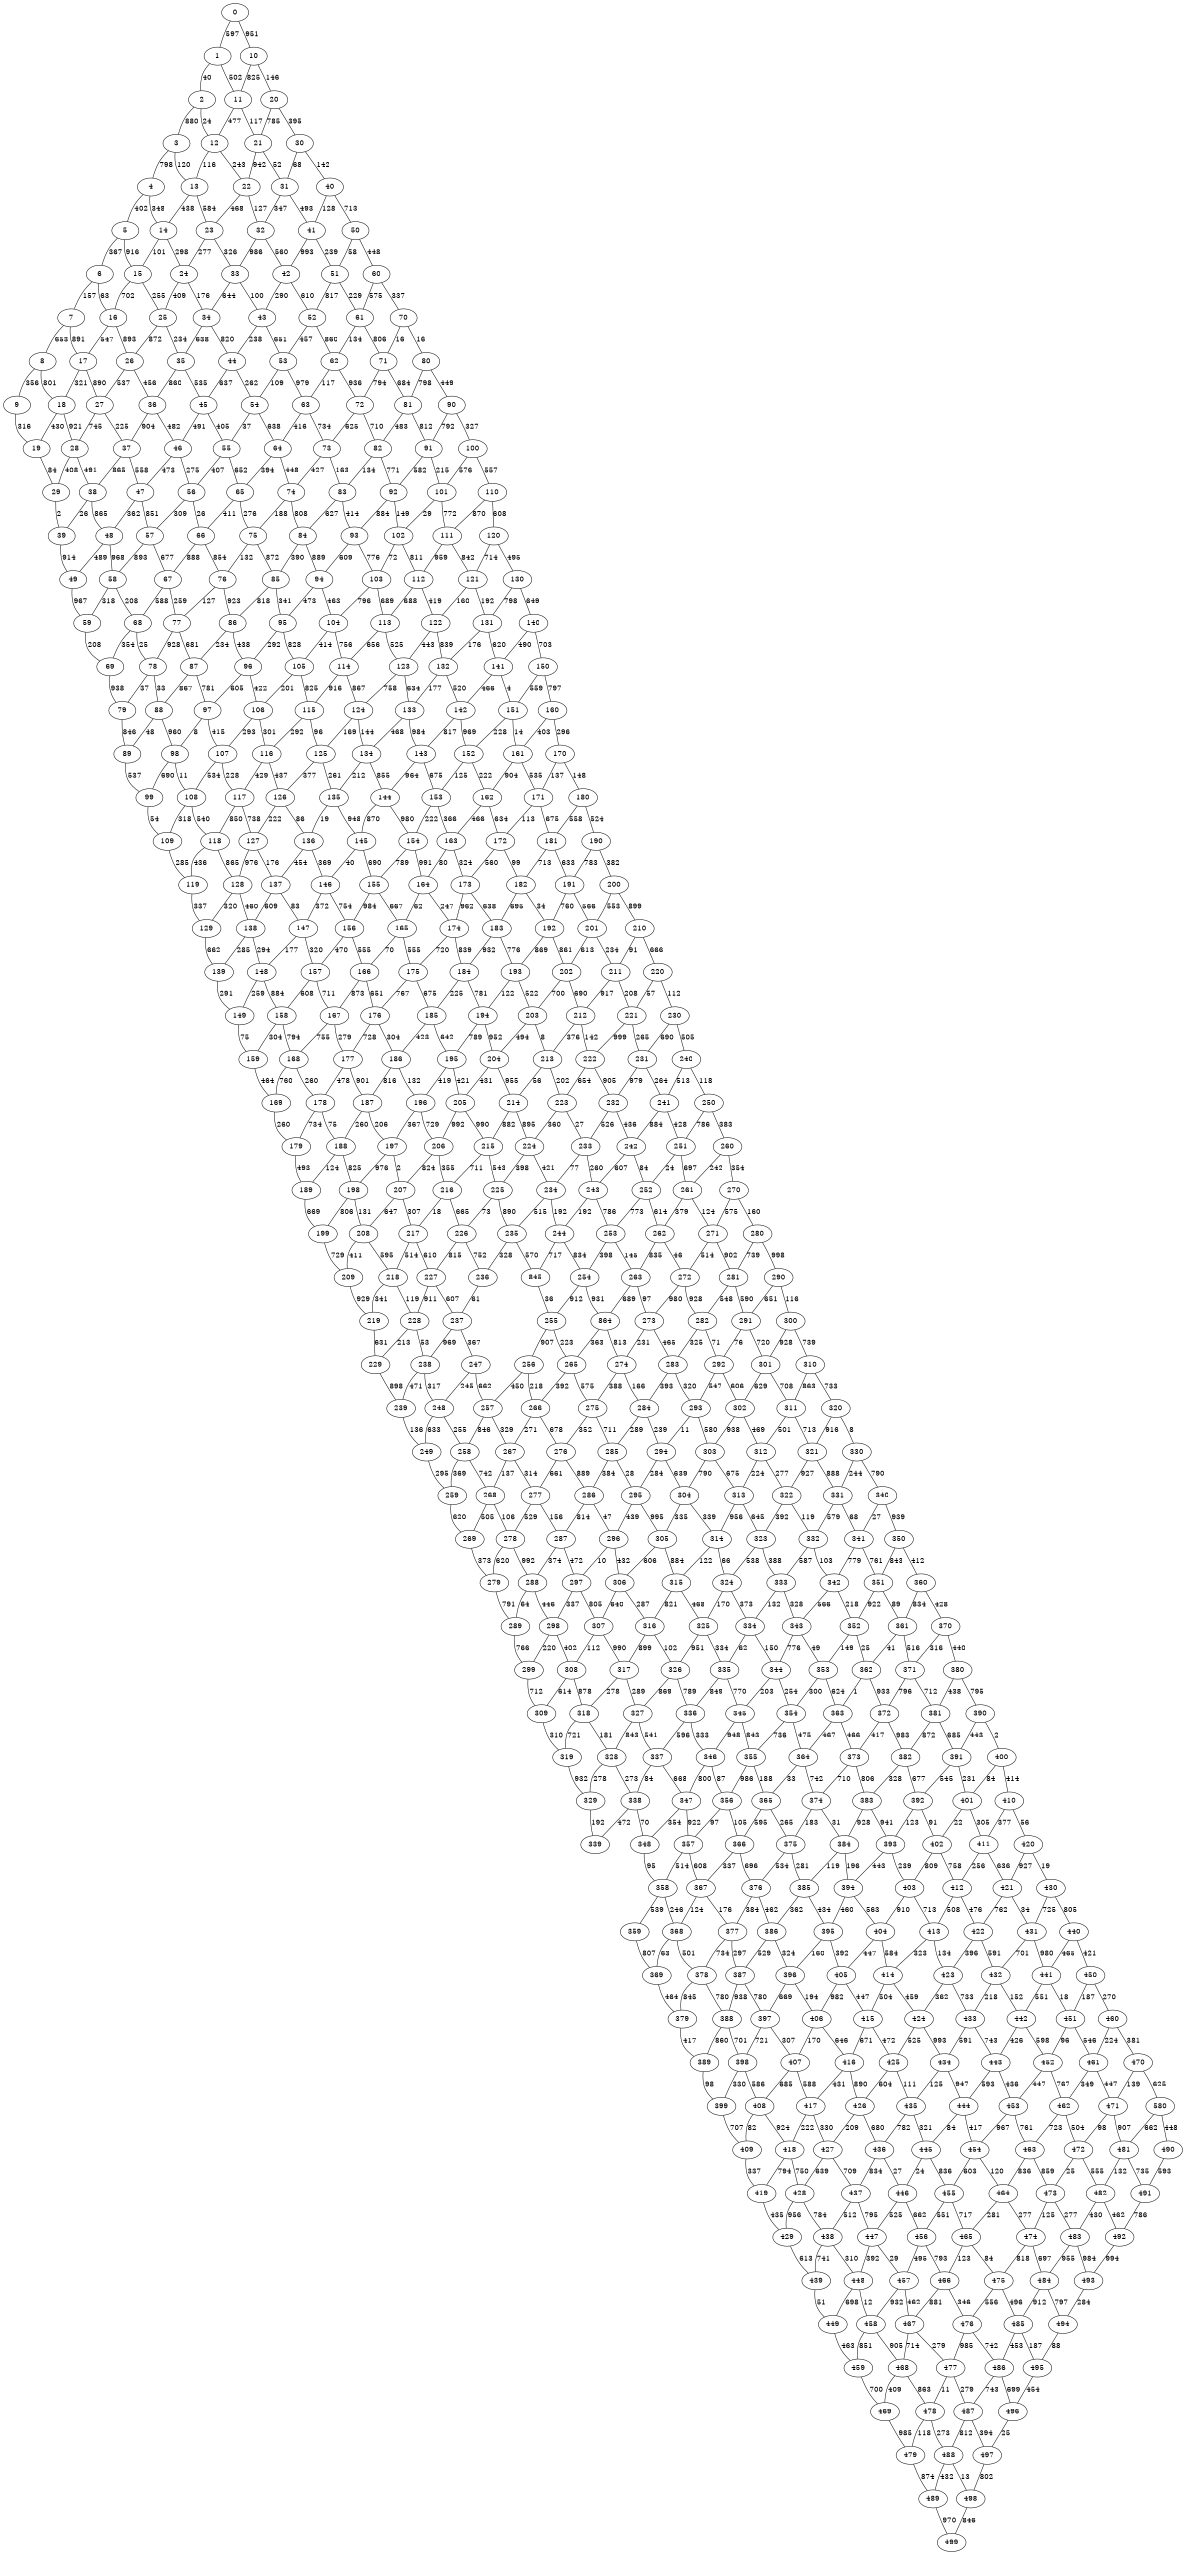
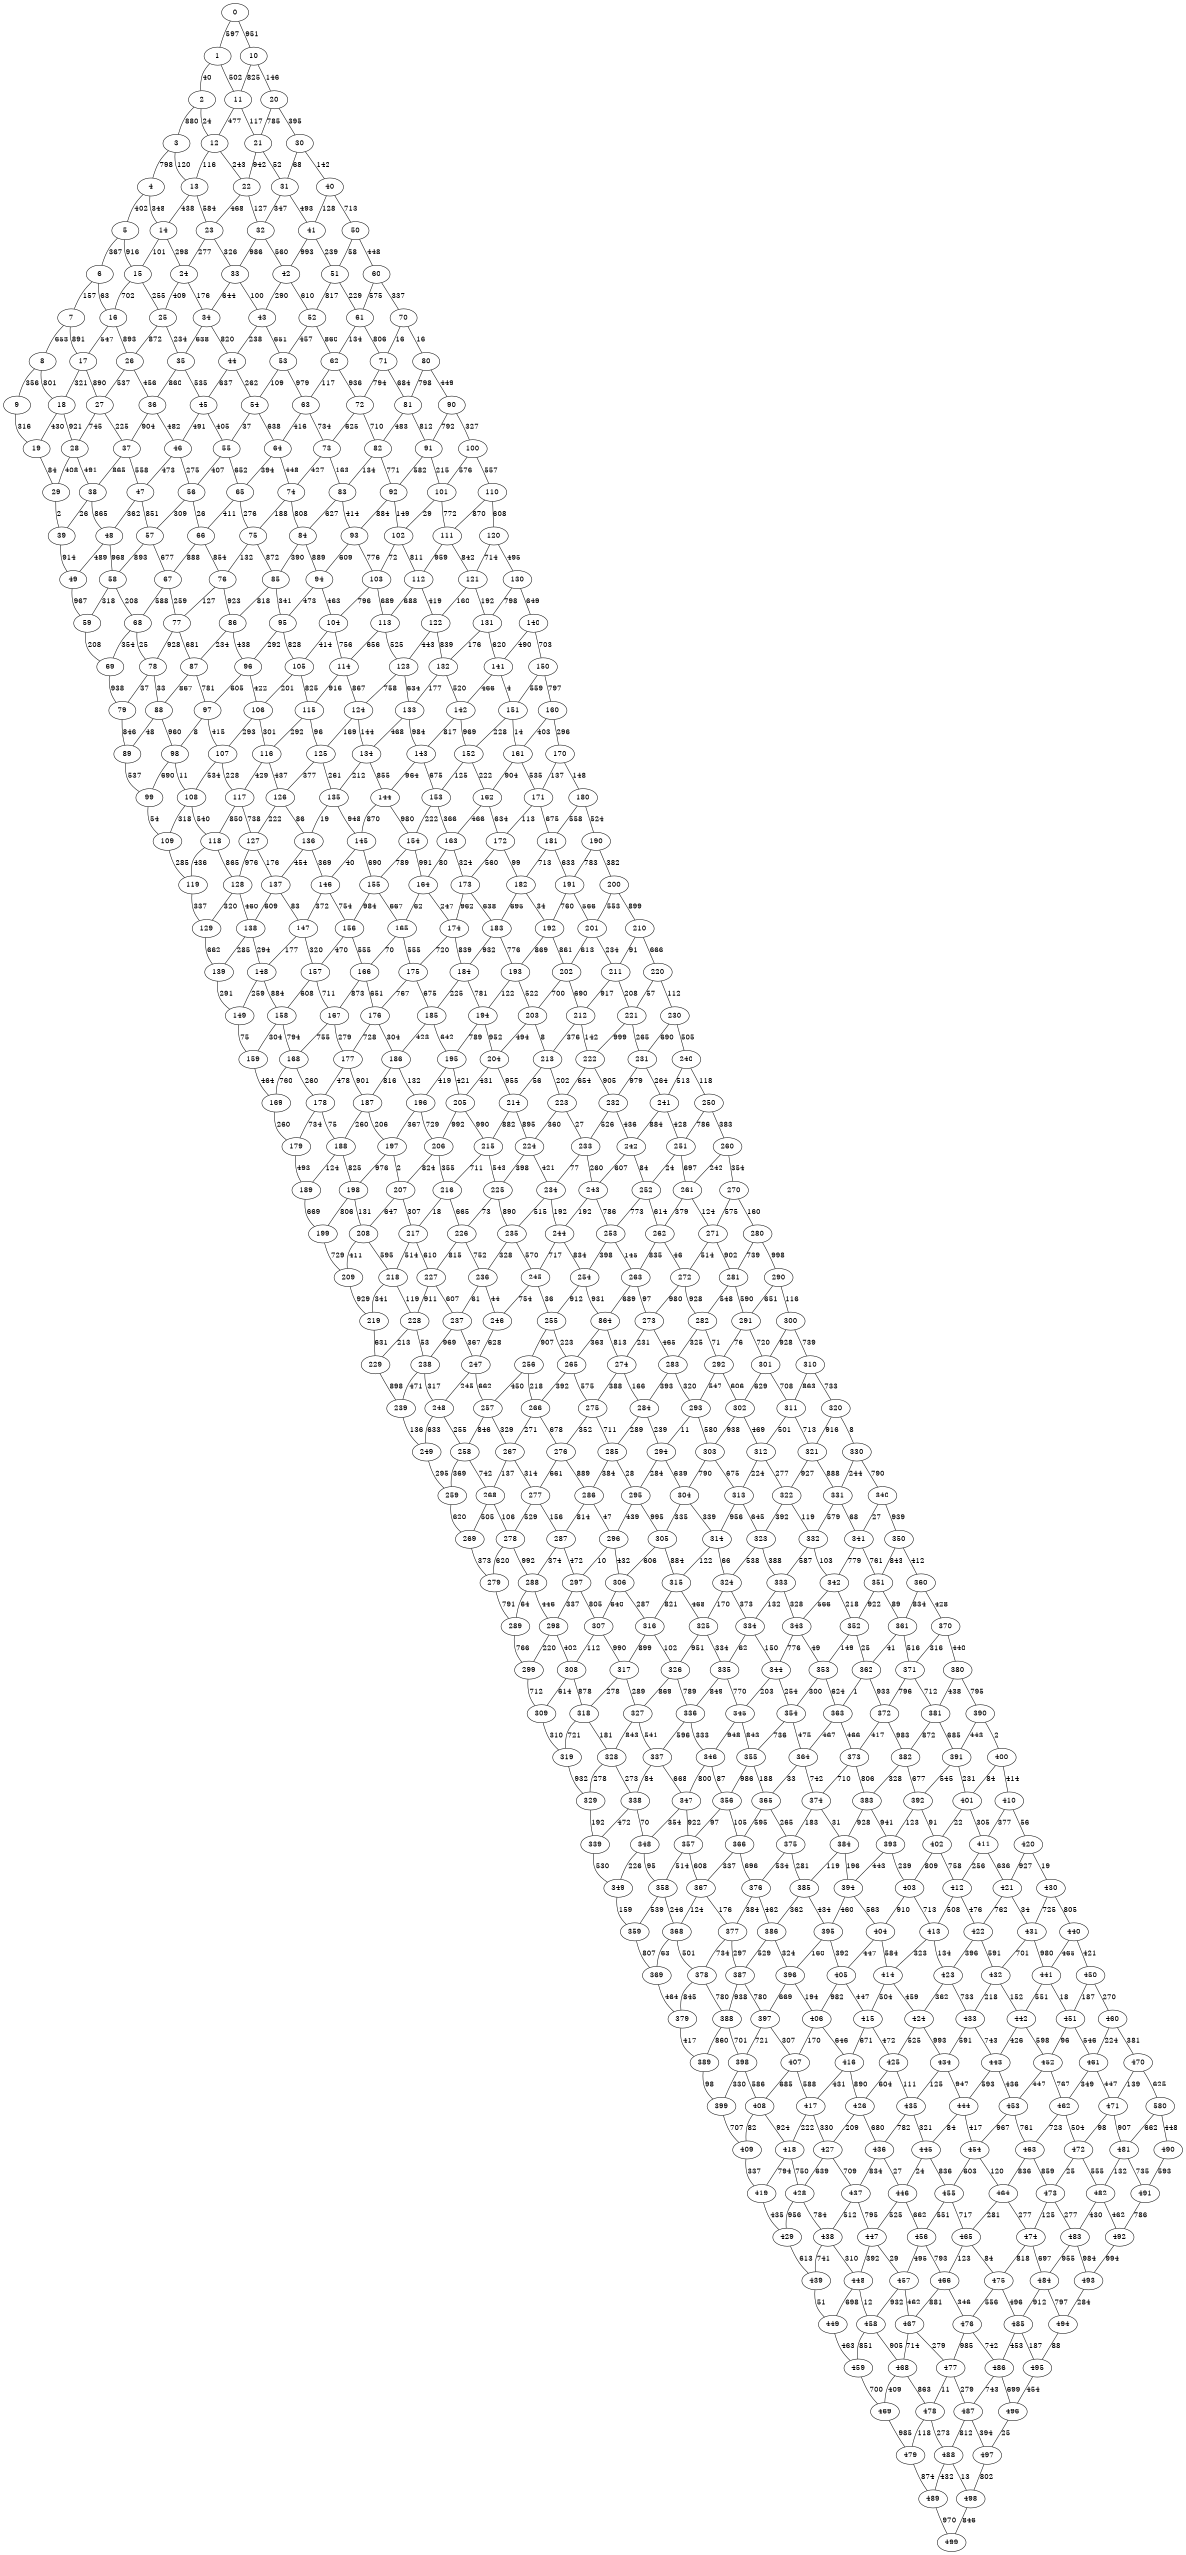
node "845": label "845" -> "245"
node "246": added
node "349": added
